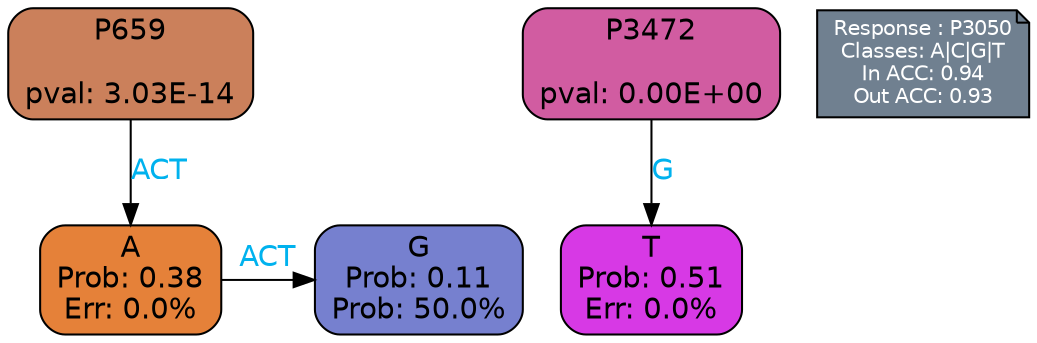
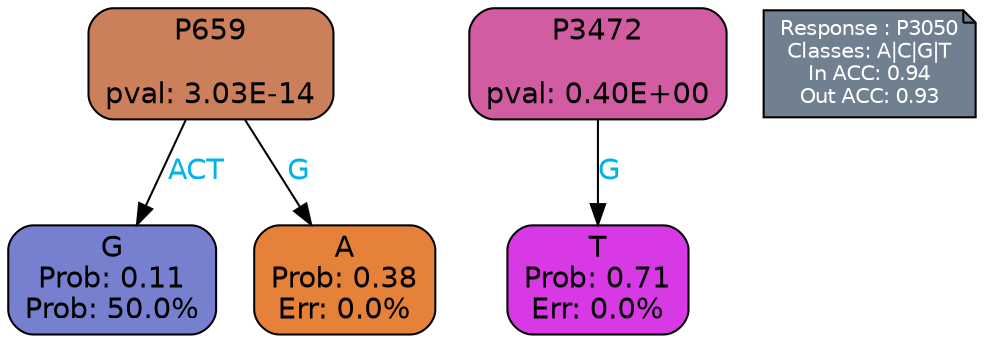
node "P3472 pval: 0.00E+00": label "P3472 pval: 0.00E+00" -> "P3472 pval: 0.40E+00"
edge "P659 pval: 3.03E-14" -> "A Prob: 0.38 Err: 0.0%": label "ACT" -> "G"
edge "A Prob: 0.38 Err: 0.0%" -> "G Prob: 0.11 Prob: 50.0%": now "P659 pval: 3.03E-14" -> "G Prob: 0.11 Prob: 50.0%"
node "T Prob: 0.51 Err: 0.0%": label "T Prob: 0.51 Err: 0.0%" -> "T Prob: 0.71 Err: 0.0%"
